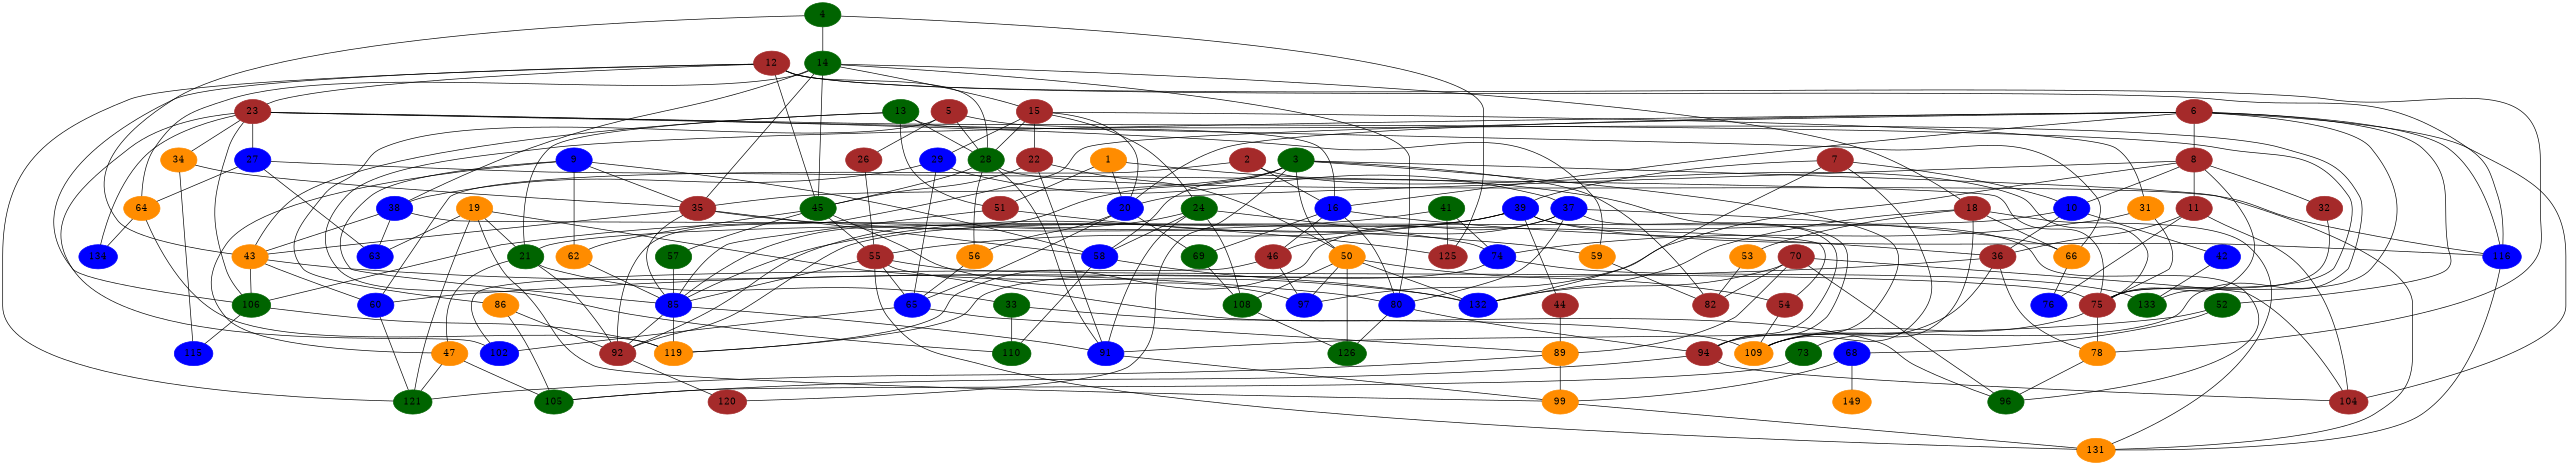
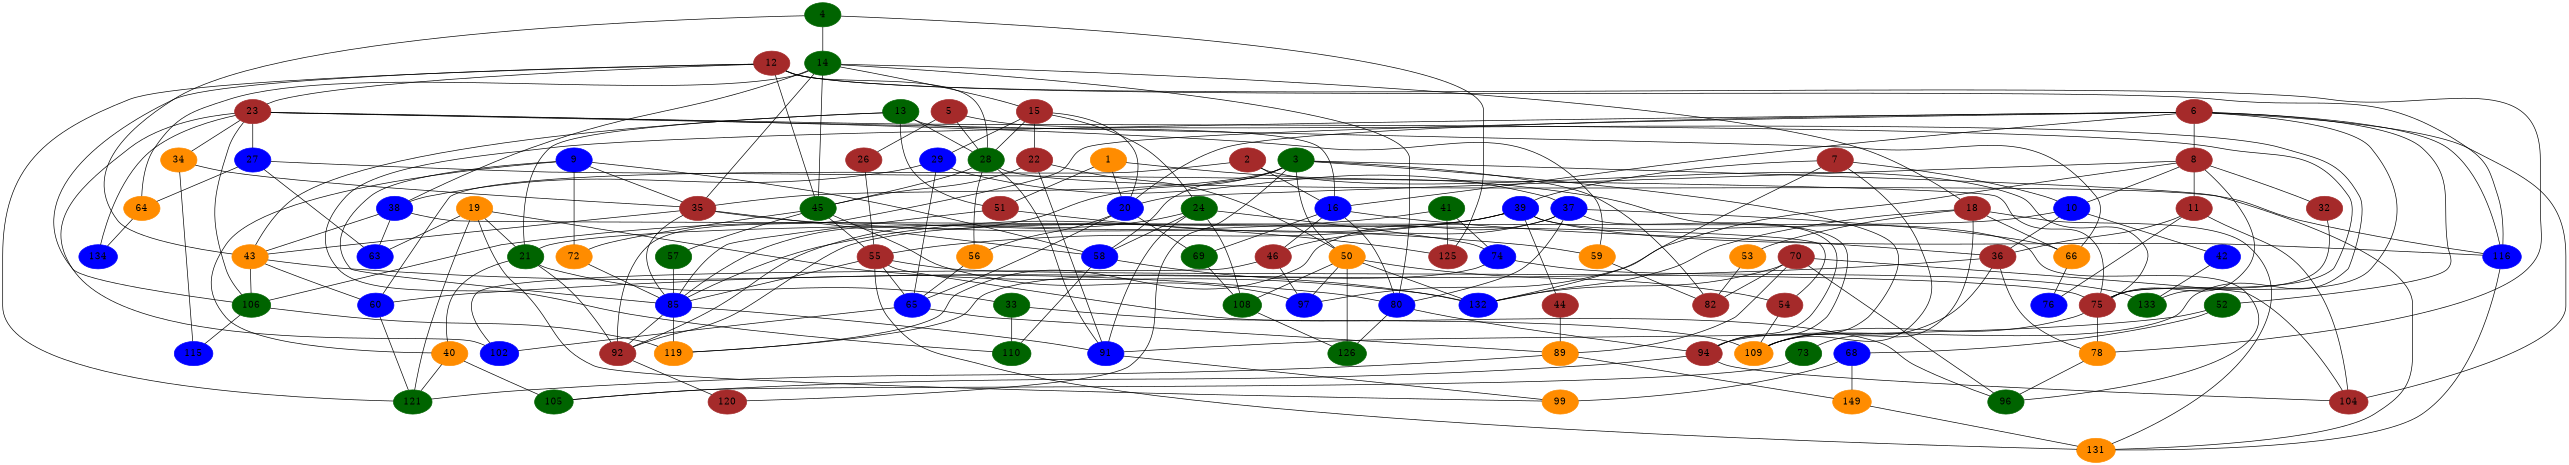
node "31": removed
node "62": label "62" -> "72"
node "86": removed
edge "64" -- "119": removed
node "47": label "47" -> "40"
edge "89" -- "99": now "89" -- "149"
edge "99" -- "131": now "149" -- "131"
